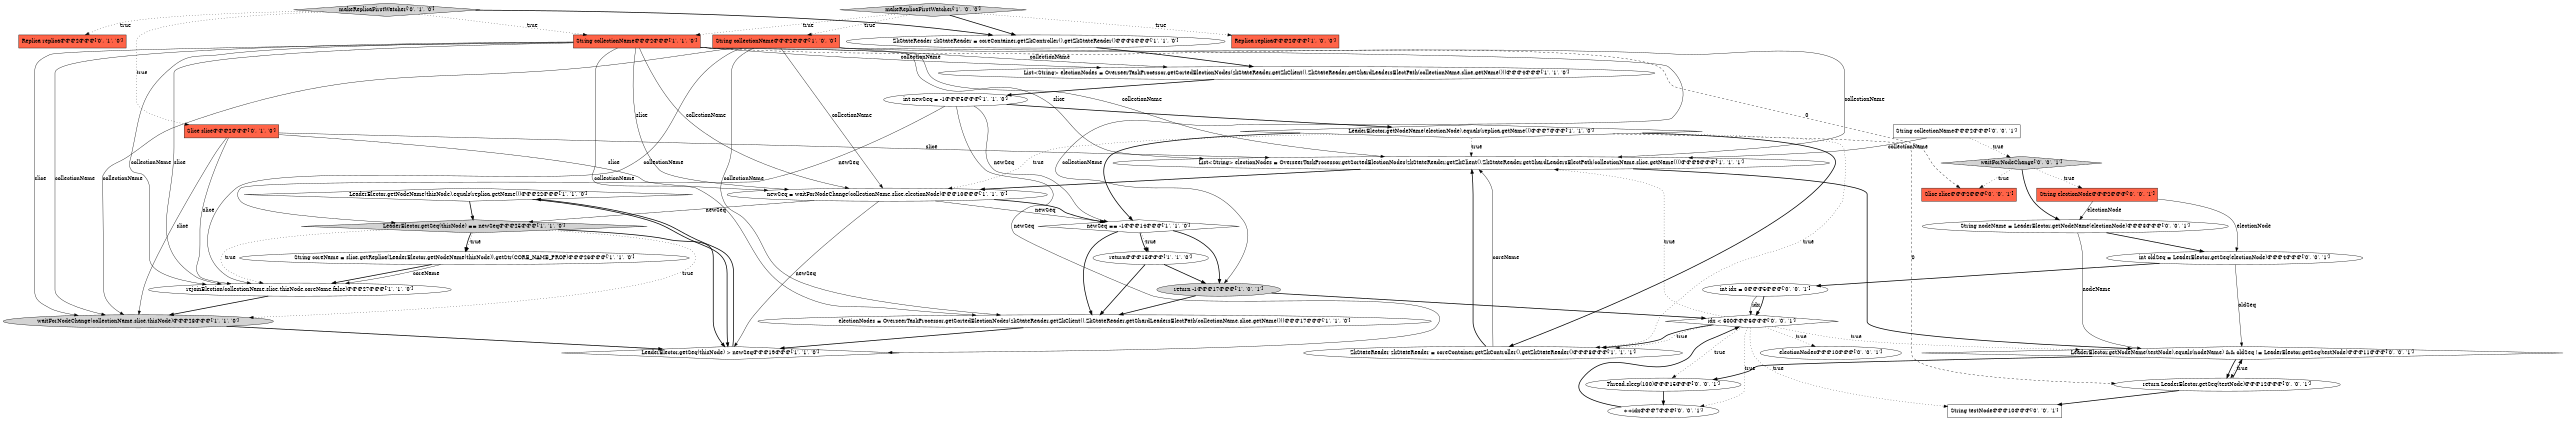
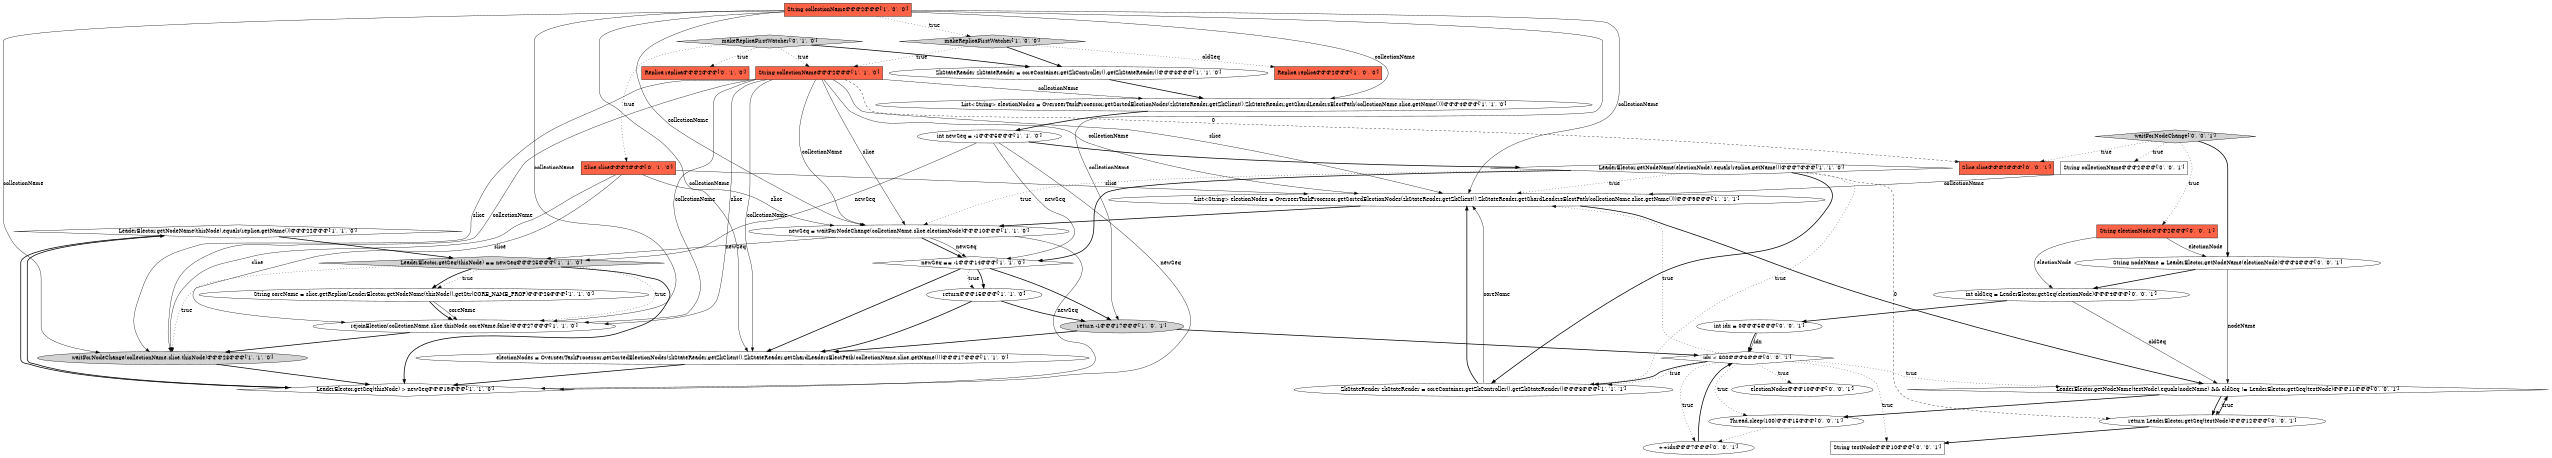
edge "makeReplicaFirstWatcher['1', '0', '0']" -> "String collectionName@@@2@@@['1', '0', '0']": reversed
edge "makeReplicaFirstWatcher['1', '0', '0']" -> "Replica replica@@@2@@@['1', '0', '0']": label "true" -> "oldSeq"
edge "String collectionName@@@2@@@['0', '0', '1']" -> "waitForNodeChange['0', '0', '1']": reversed
edge "Thread.sleep(100)@@@15@@@['0', '0', '1']" -> "++idx@@@7@@@['0', '0', '1']": style bold -> dotted
